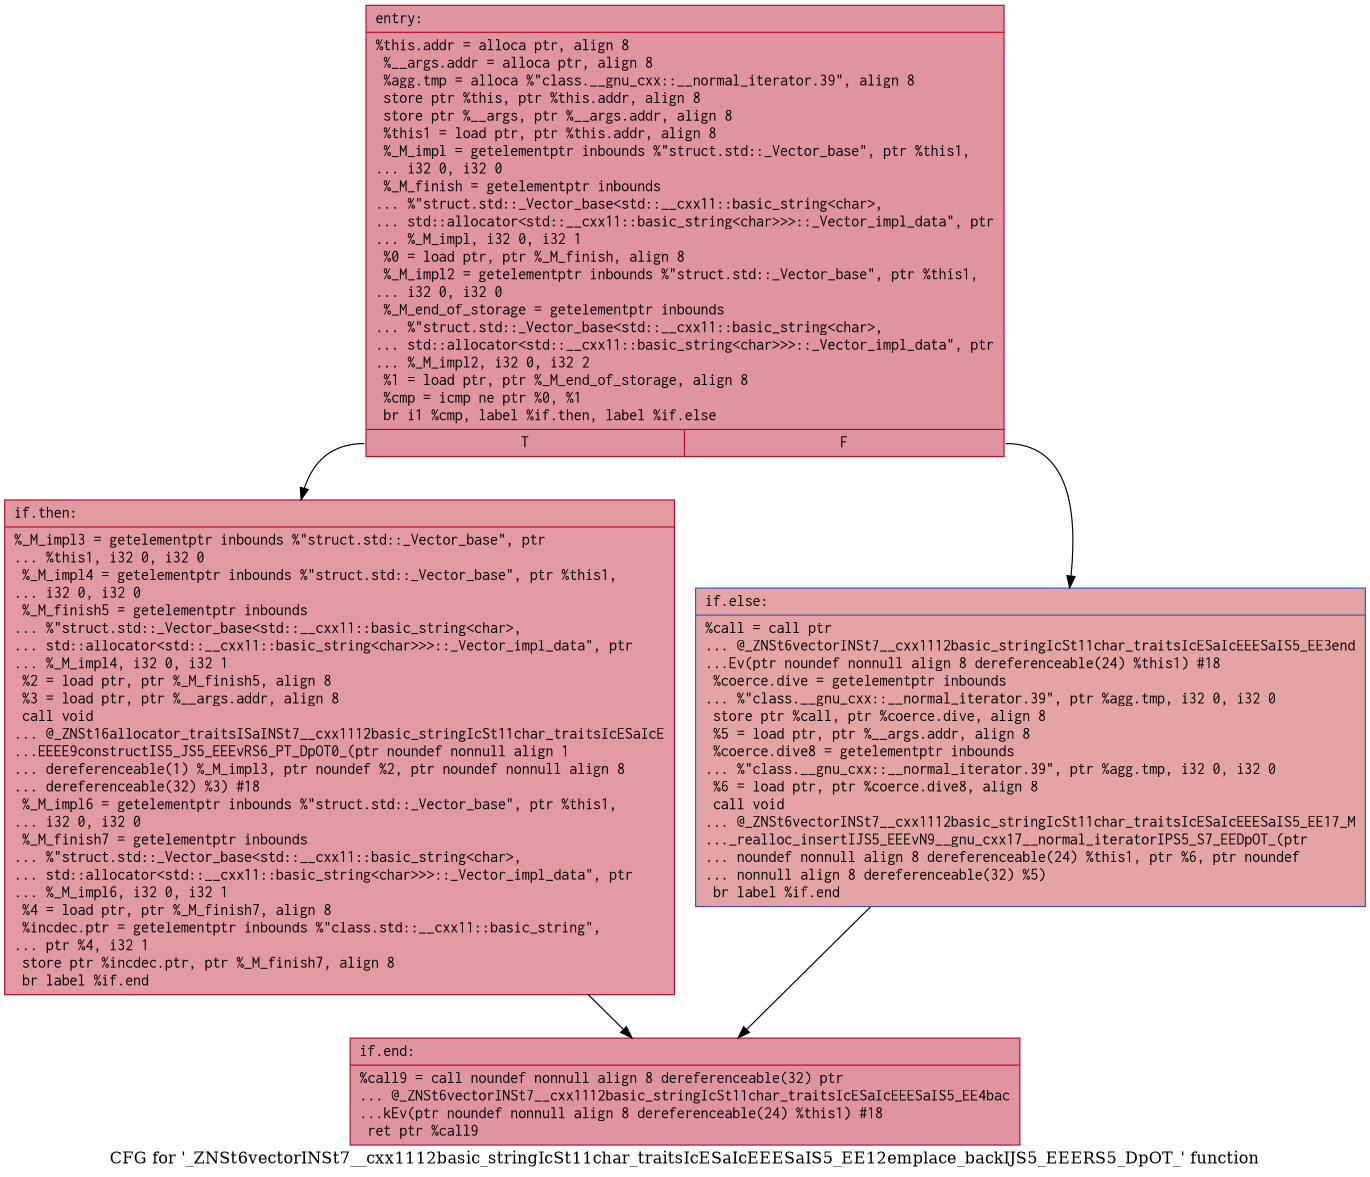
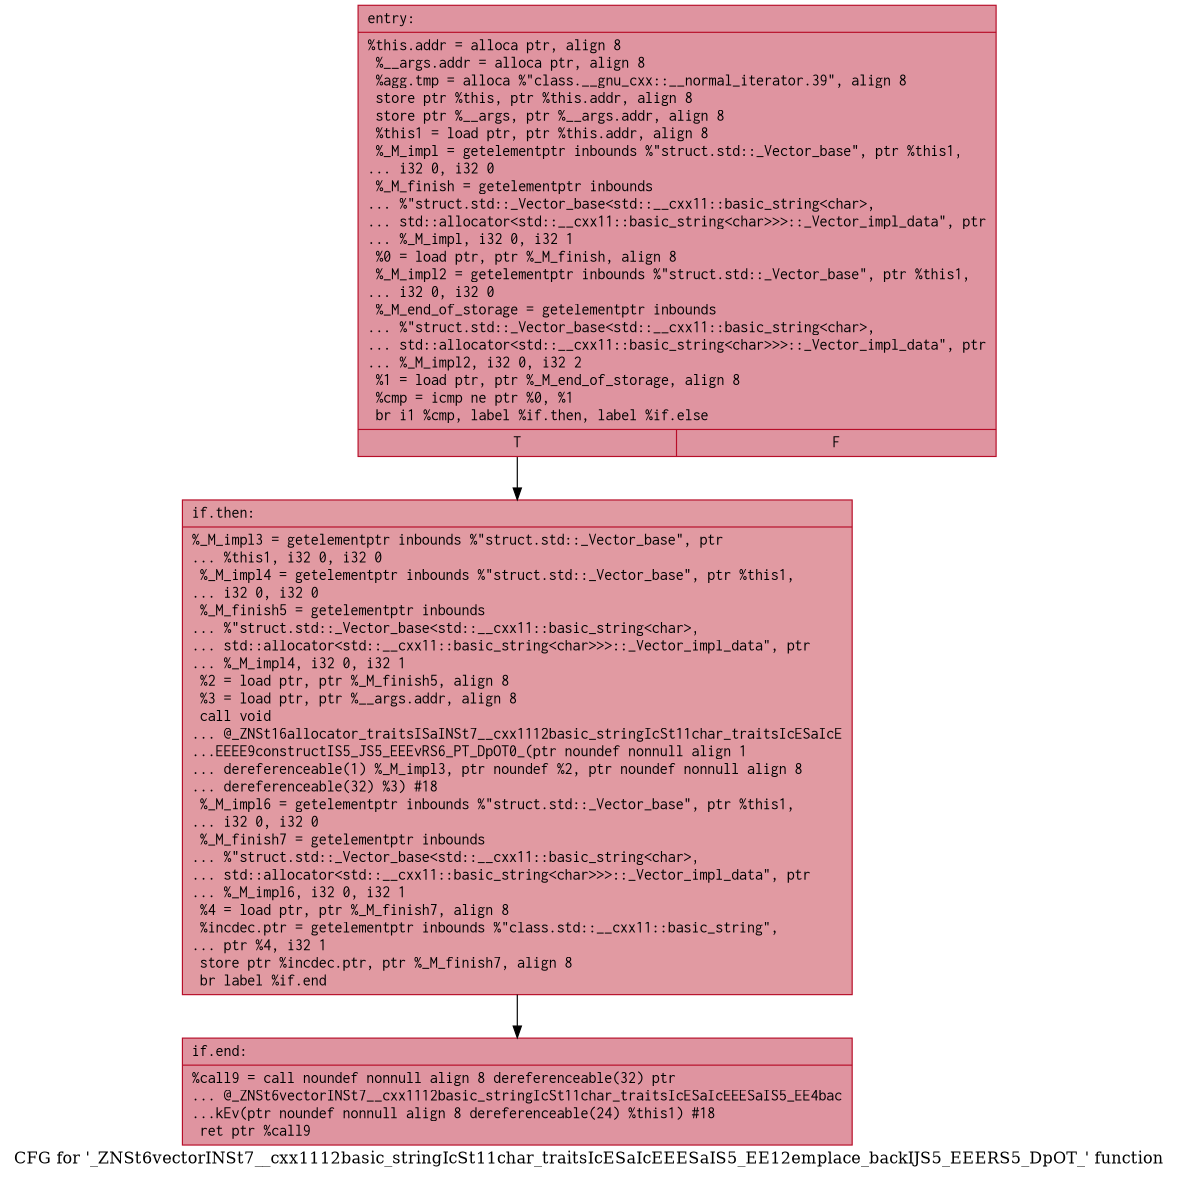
node "if.else:": removed
